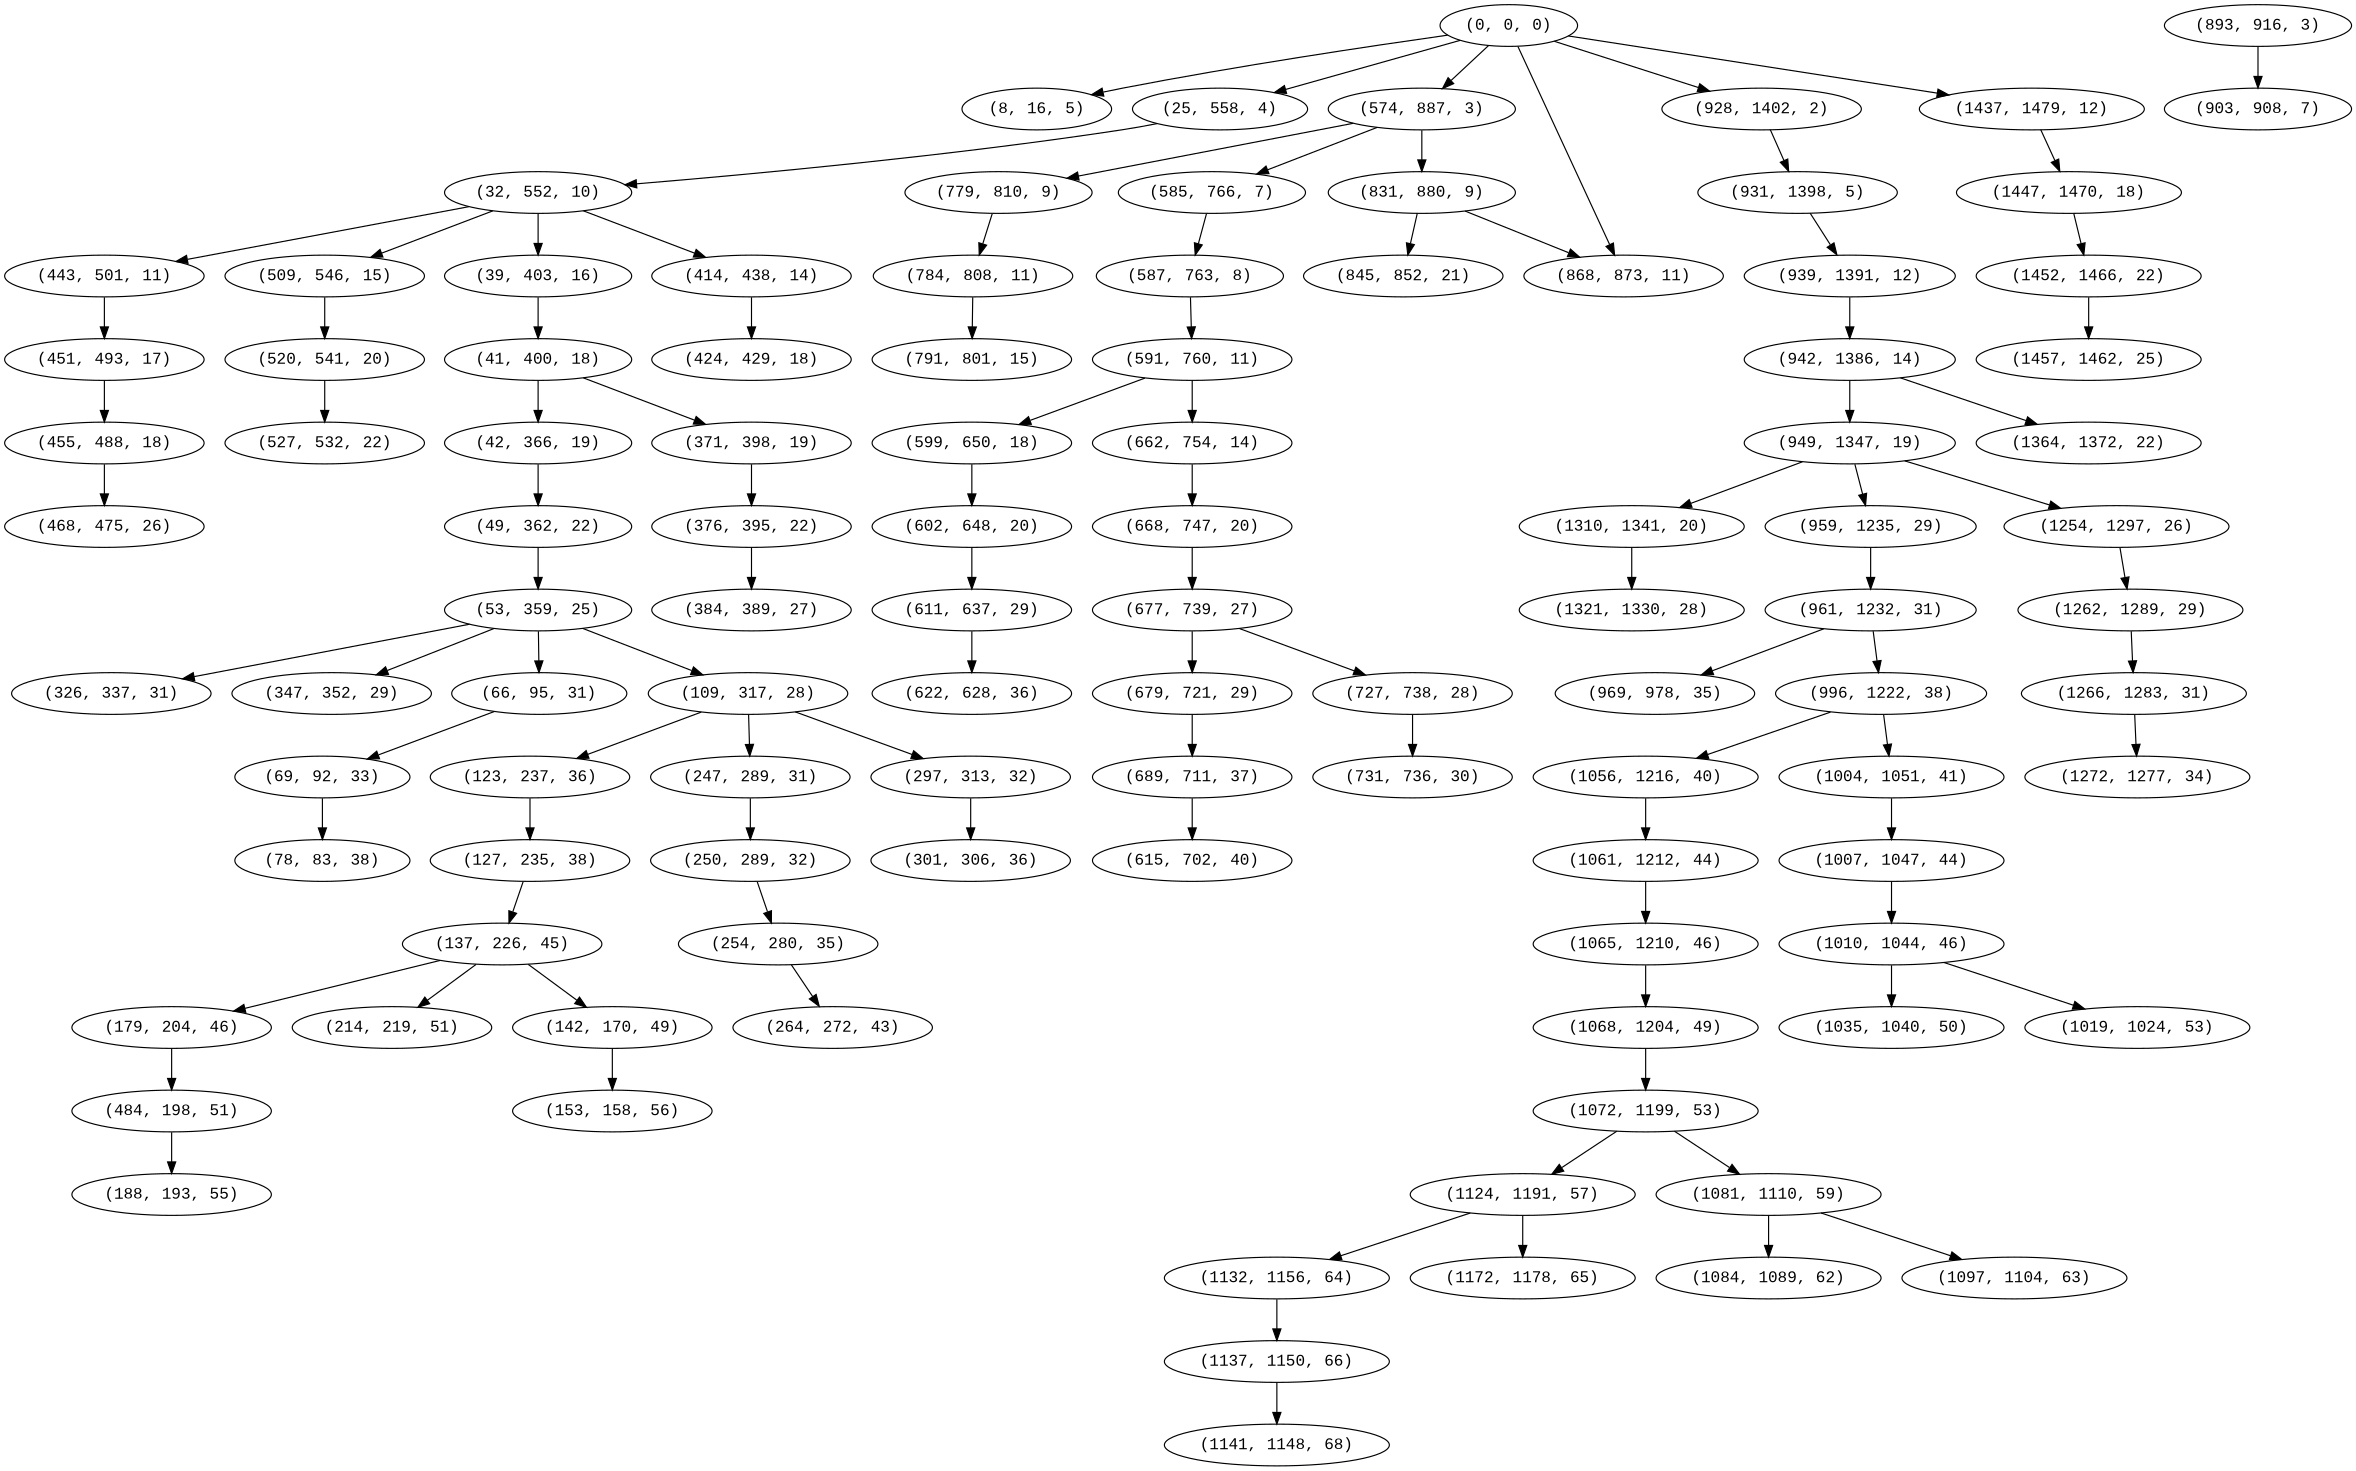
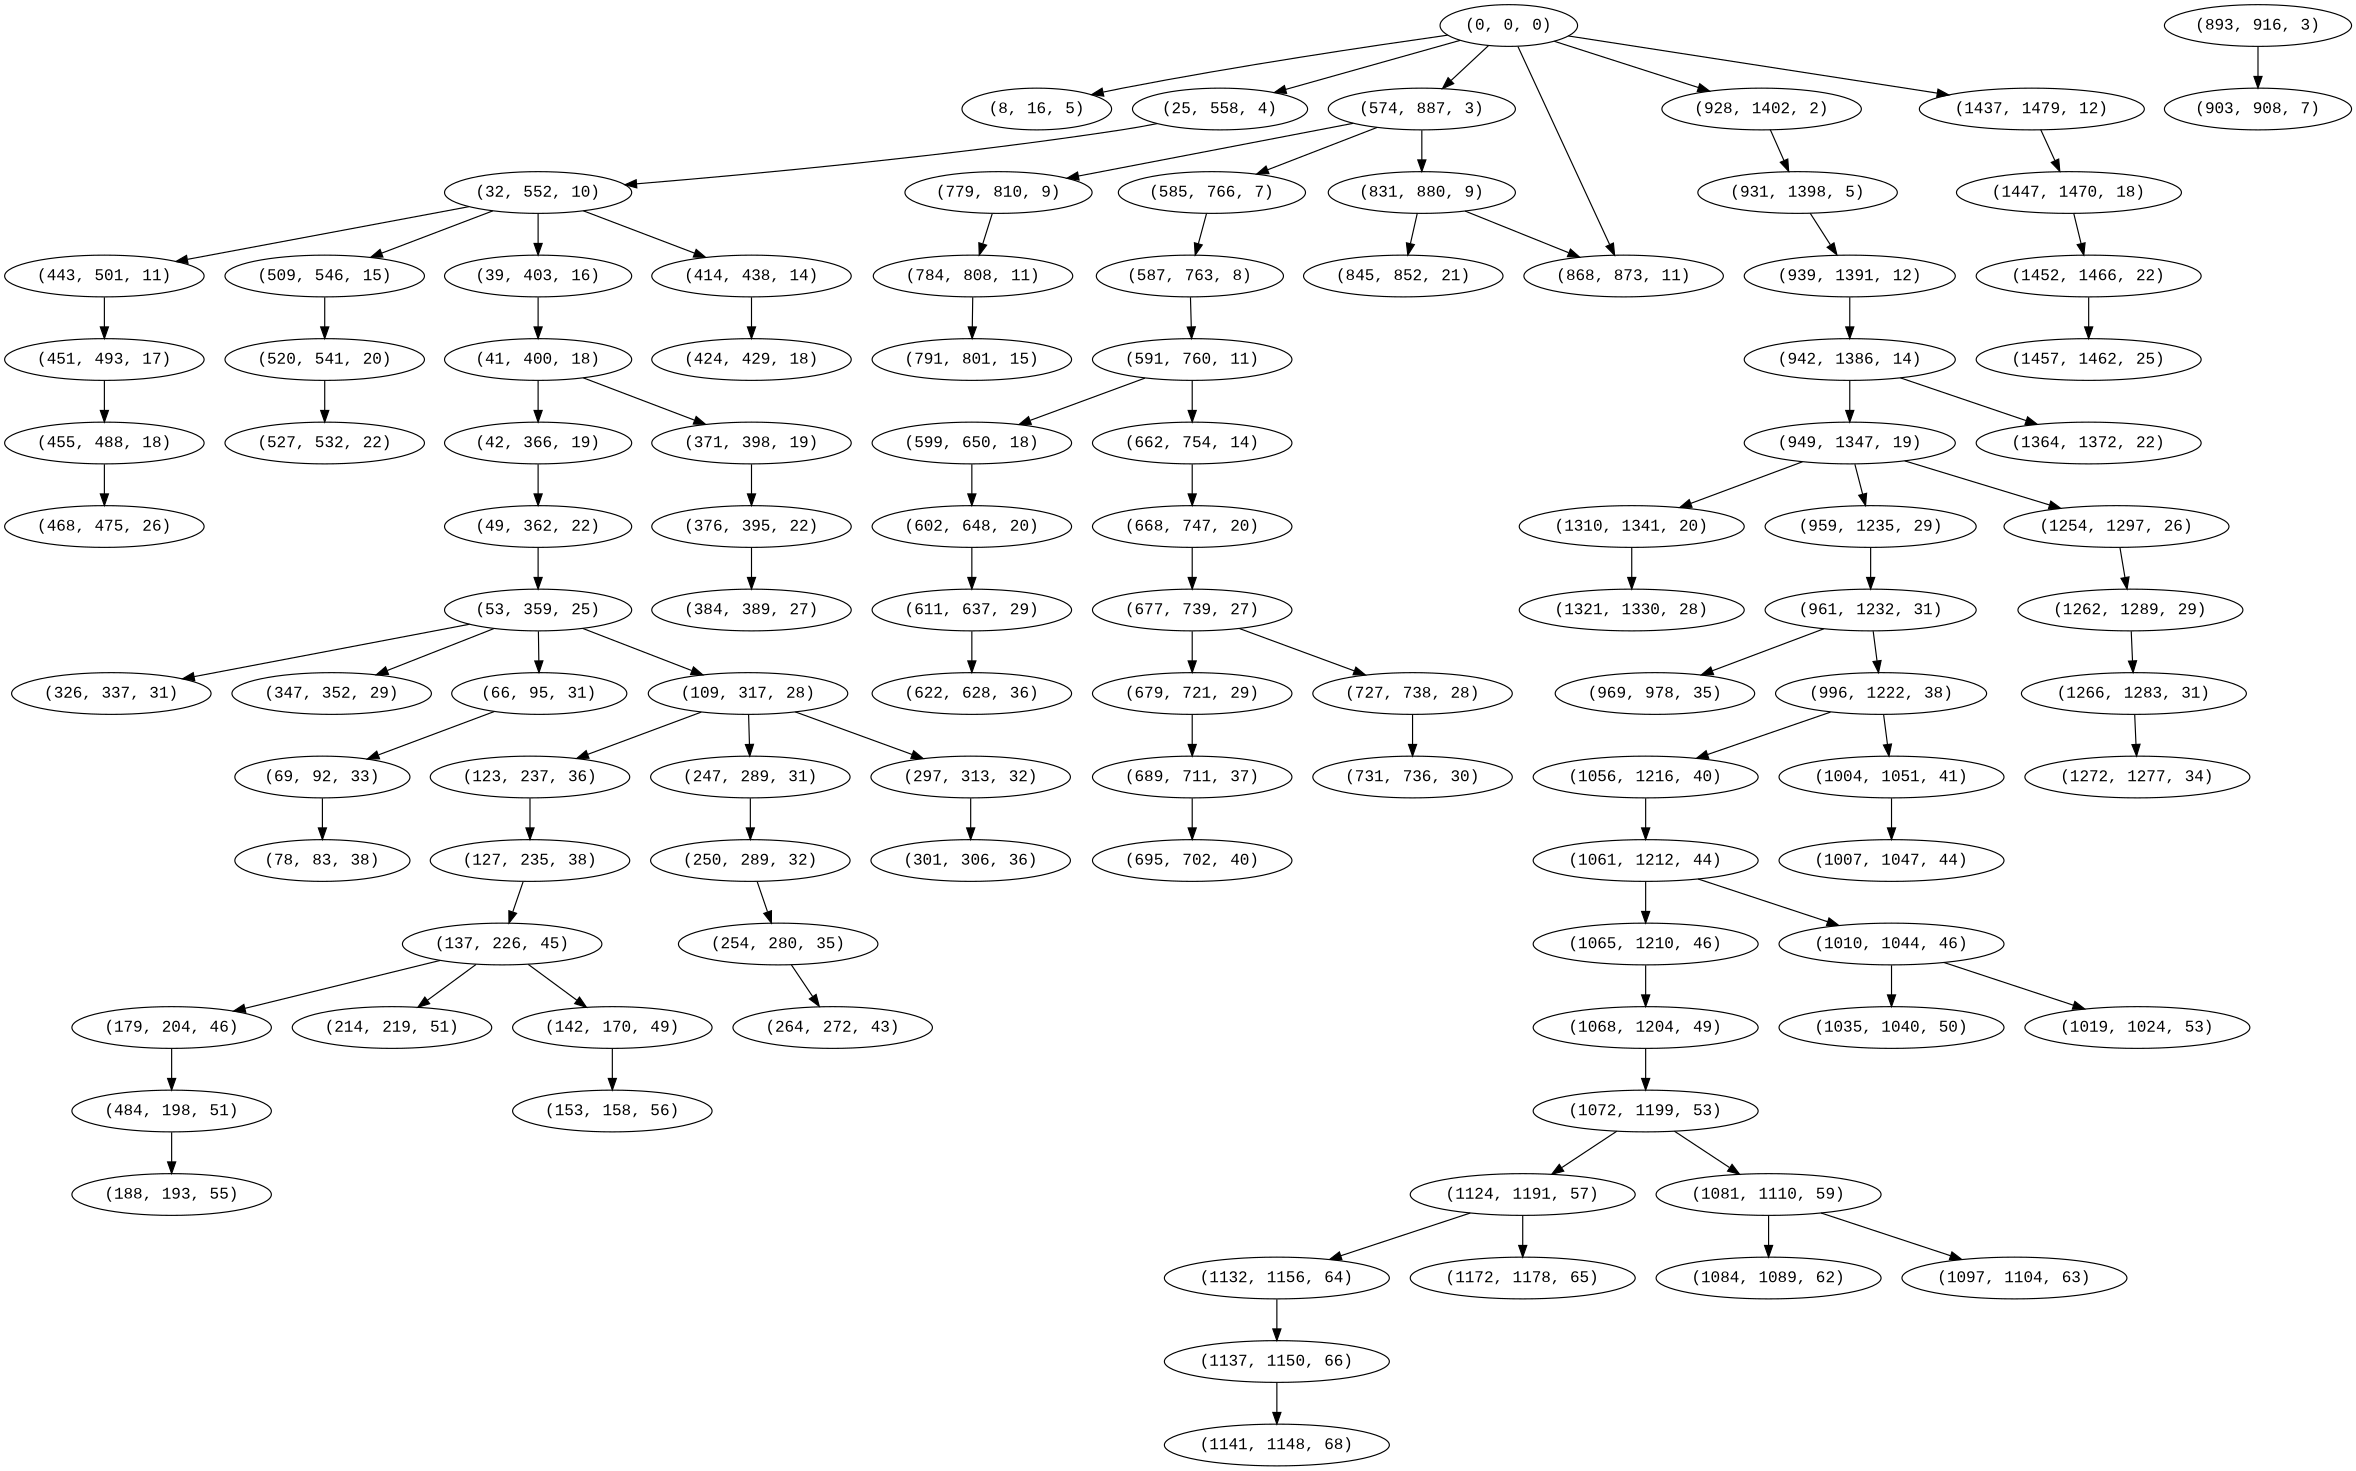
node "(615, 702, 40)": label "(615, 702, 40)" -> "(695, 702, 40)"
edge "(1007, 1047, 44)" -> "(1010, 1044, 46)": now "(1061, 1212, 44)" -> "(1010, 1044, 46)"
